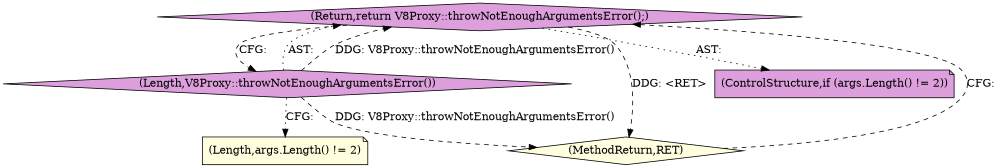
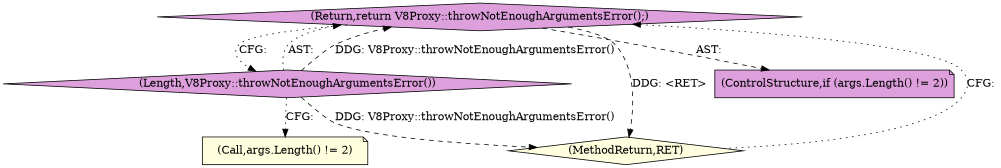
edge "(Return,return V8Proxy::throwNotEnoughArgumentsError();)" -> "(Length,V8Proxy::throwNotEnoughArgumentsError())": style dashed -> dotted
edge "(Return,return V8Proxy::throwNotEnoughArgumentsError();)" -> "(ControlStructure,if (args.Length() != 2))": style dotted -> dashed
edge "(MethodReturn,RET)" -> "(Return,return V8Proxy::throwNotEnoughArgumentsError();)": style dashed -> dotted
node "(Length,args.Length() != 2)": label "(Length,args.Length() != 2)" -> "(Call,args.Length() != 2)"
